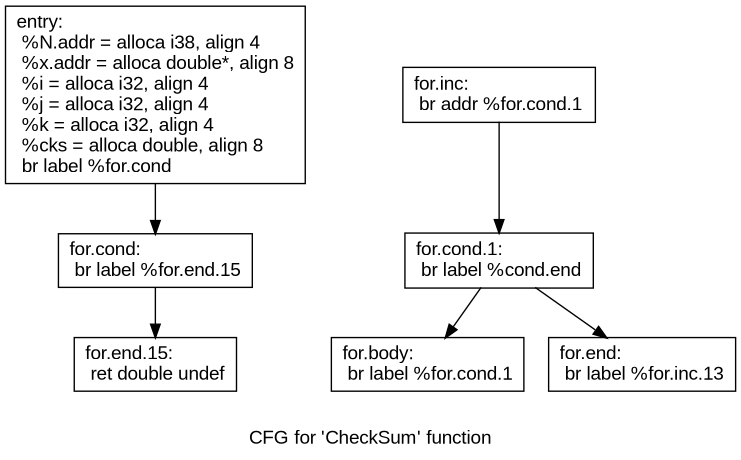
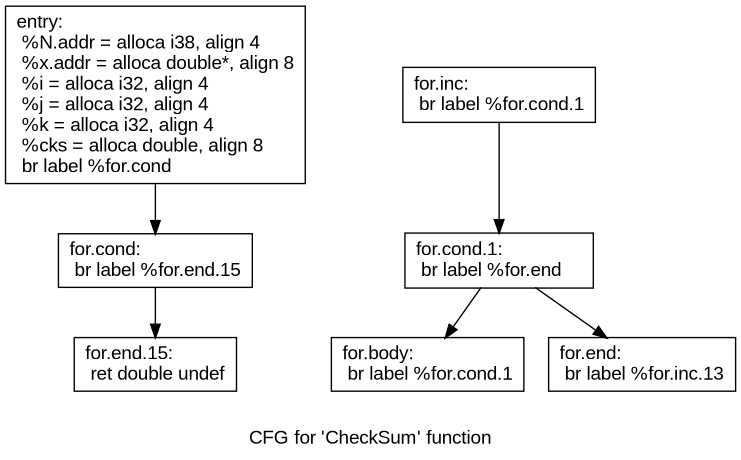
node "for.inc:": text "br addr %for.cond.1" -> "br label %for.cond.1"
node "for.cond.1:": text "br label %cond.end" -> "br label %for.end"
